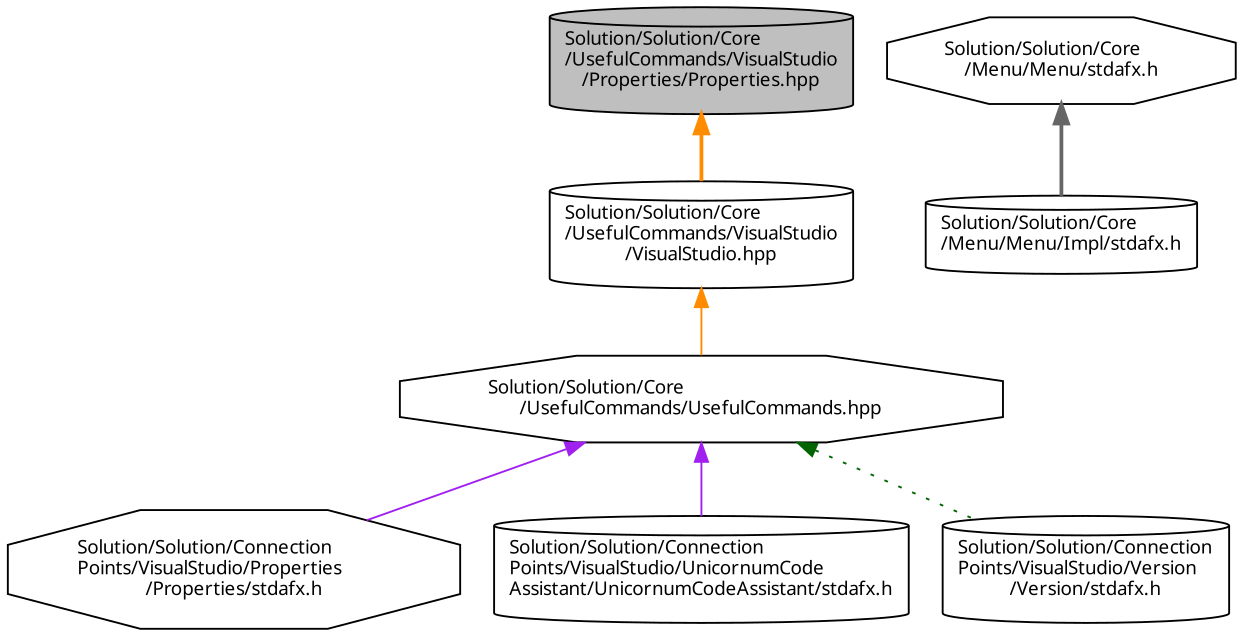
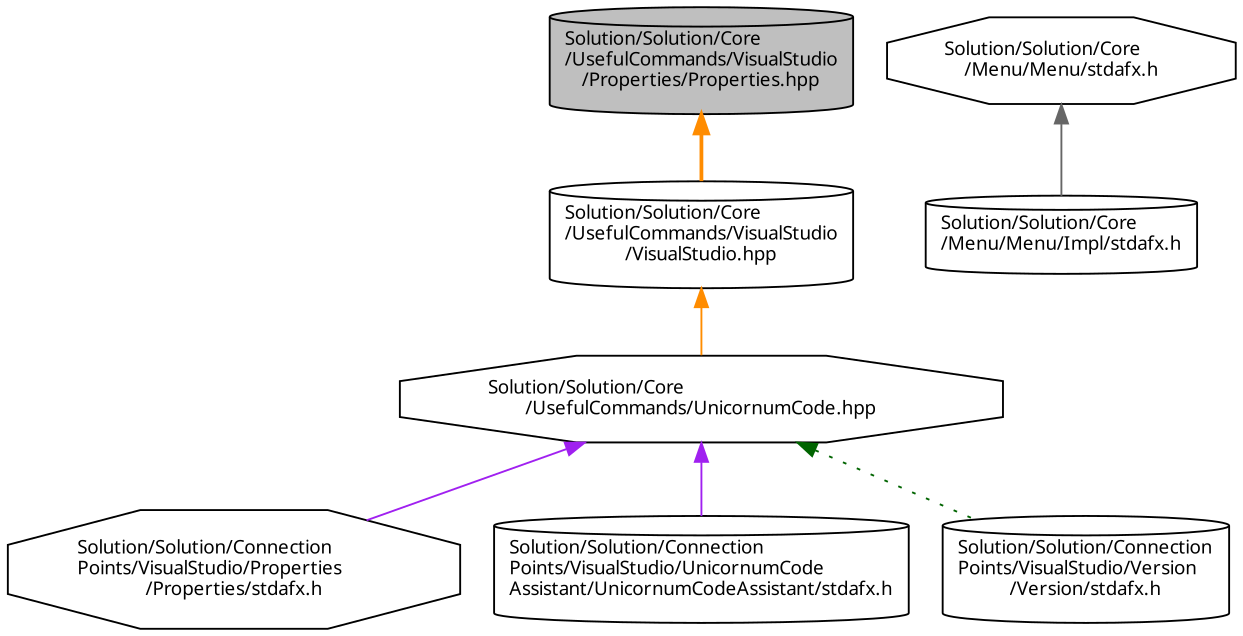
edge "Solution/Solution/Core /Menu/Menu/Impl/stdafx.h" -> "Solution/Solution/Core /Menu/Menu/stdafx.h": style bold -> solid
node "Solution/Solution/Core /UsefulCommands/UsefulCommands.hpp": label "Solution/Solution/Core /UsefulCommands/UsefulCommands.hpp" -> "Solution/Solution/Core /UsefulCommands/UnicornumCode.hpp"
